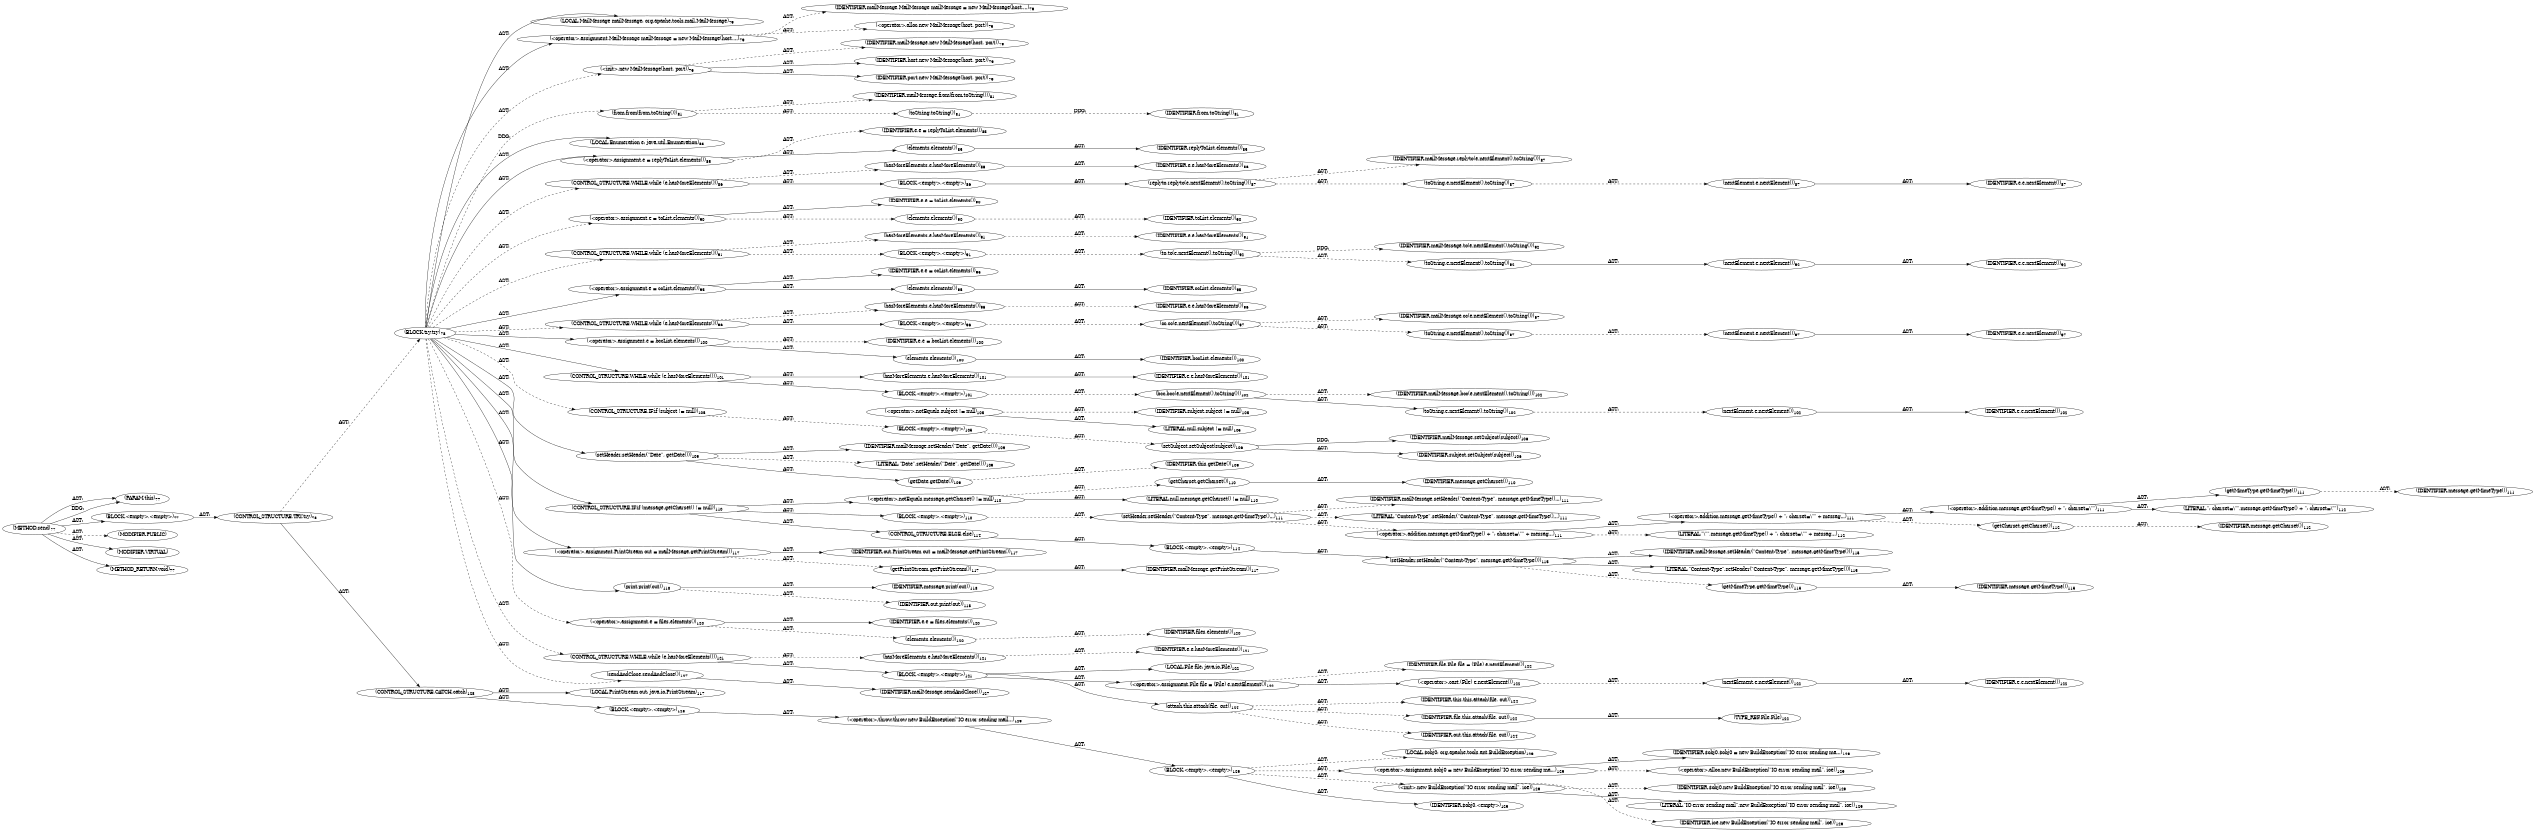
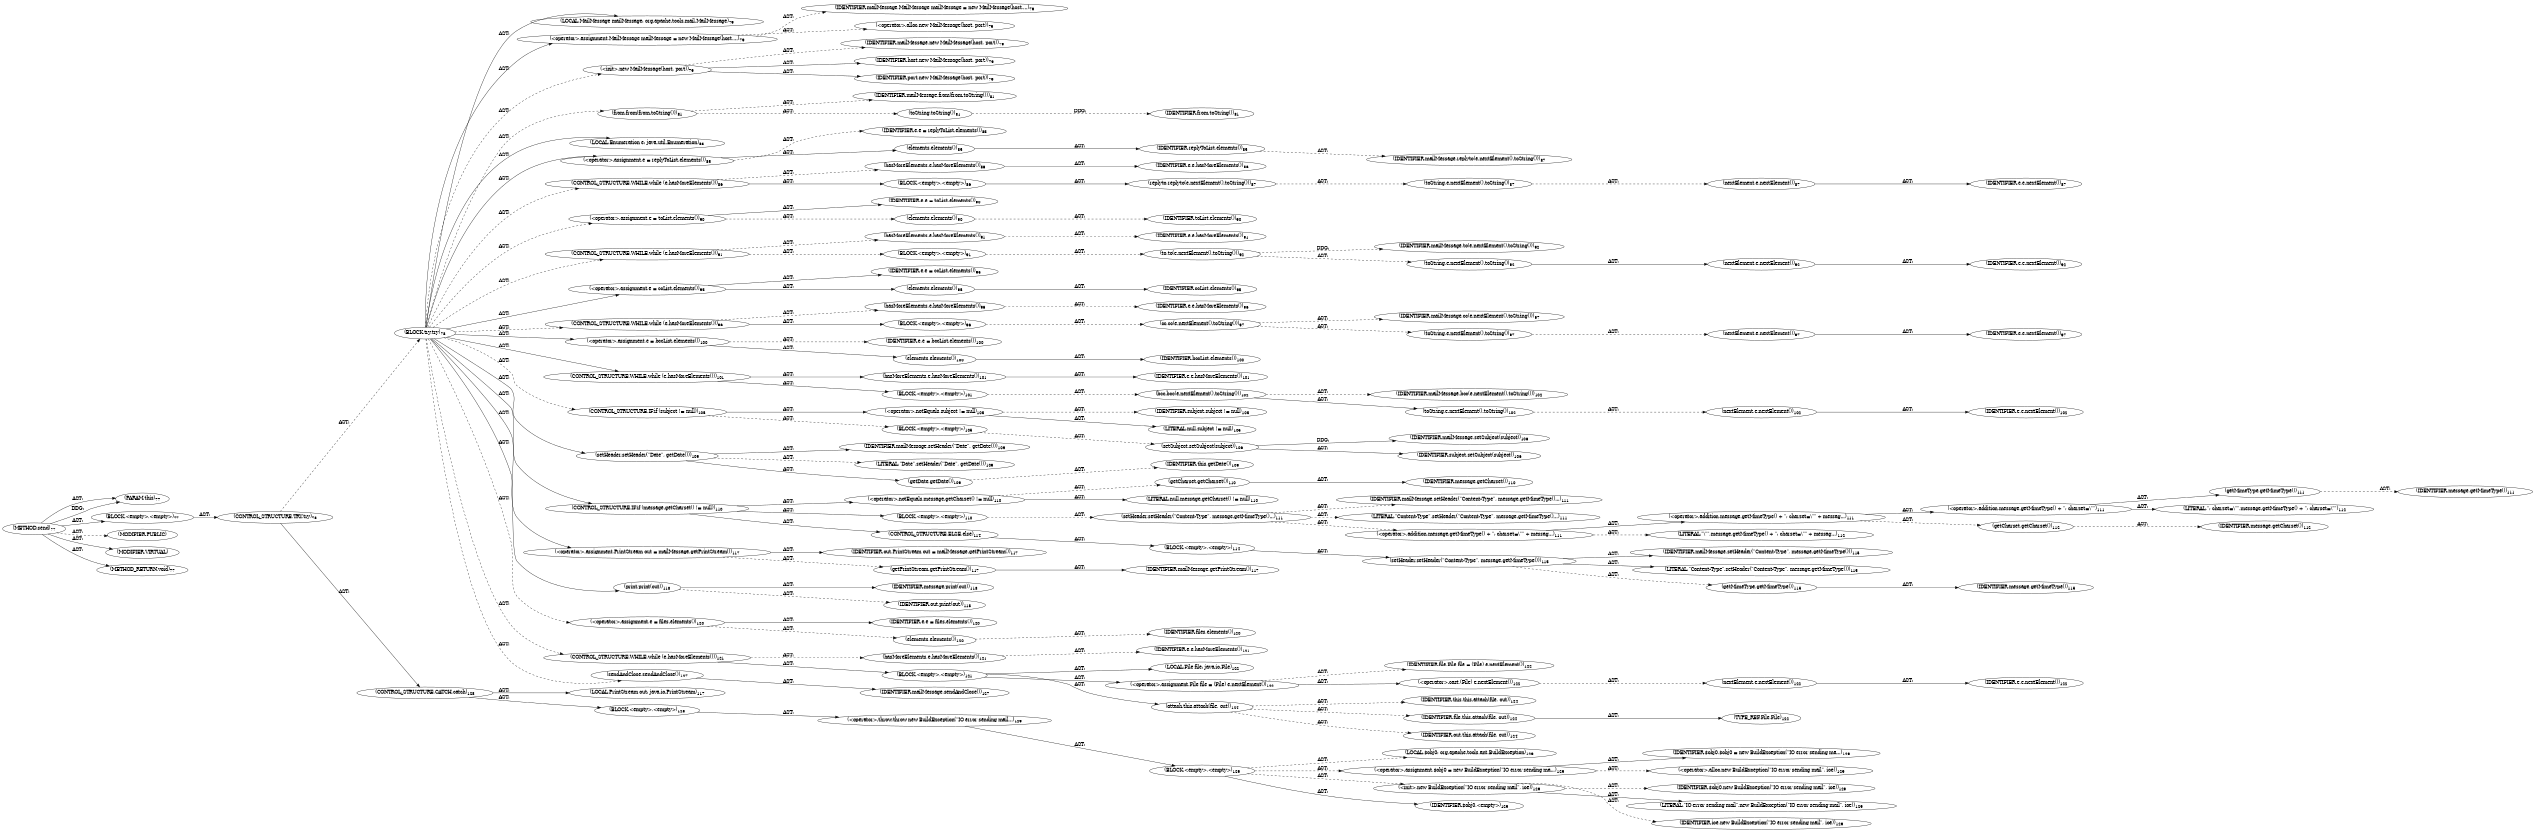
edge "(BLOCK,try,try)" -> "(from,from(from.toString()))": label "DDG: " -> "AST: "
edge "(replyto,replyto(e.nextElement().toString()))" -> "(IDENTIFIER,mailMessage,replyto(e.nextElement().toString()))": now "(IDENTIFIER,replyToList,elements())" -> "(IDENTIFIER,mailMessage,replyto(e.nextElement().toString()))"
edge "(CONTROL_STRUCTURE,IF,if (subject != null))" -> "(<operator>.notEquals,subject != null)": added, label "AST:"
